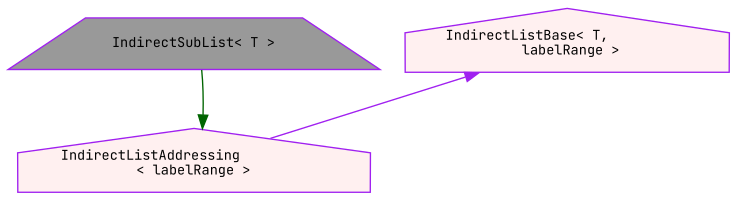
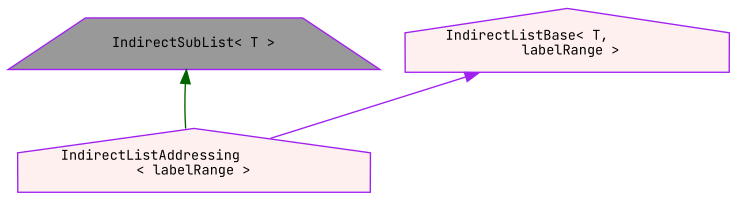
edge "IndirectSubList< T >" -> "IndirectListAddressing < labelRange >": reversed
